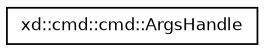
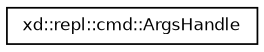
node "xd::cmd::cmd::ArgsHandle": label "xd::cmd::cmd::ArgsHandle" -> "xd::repl::cmd::ArgsHandle"
